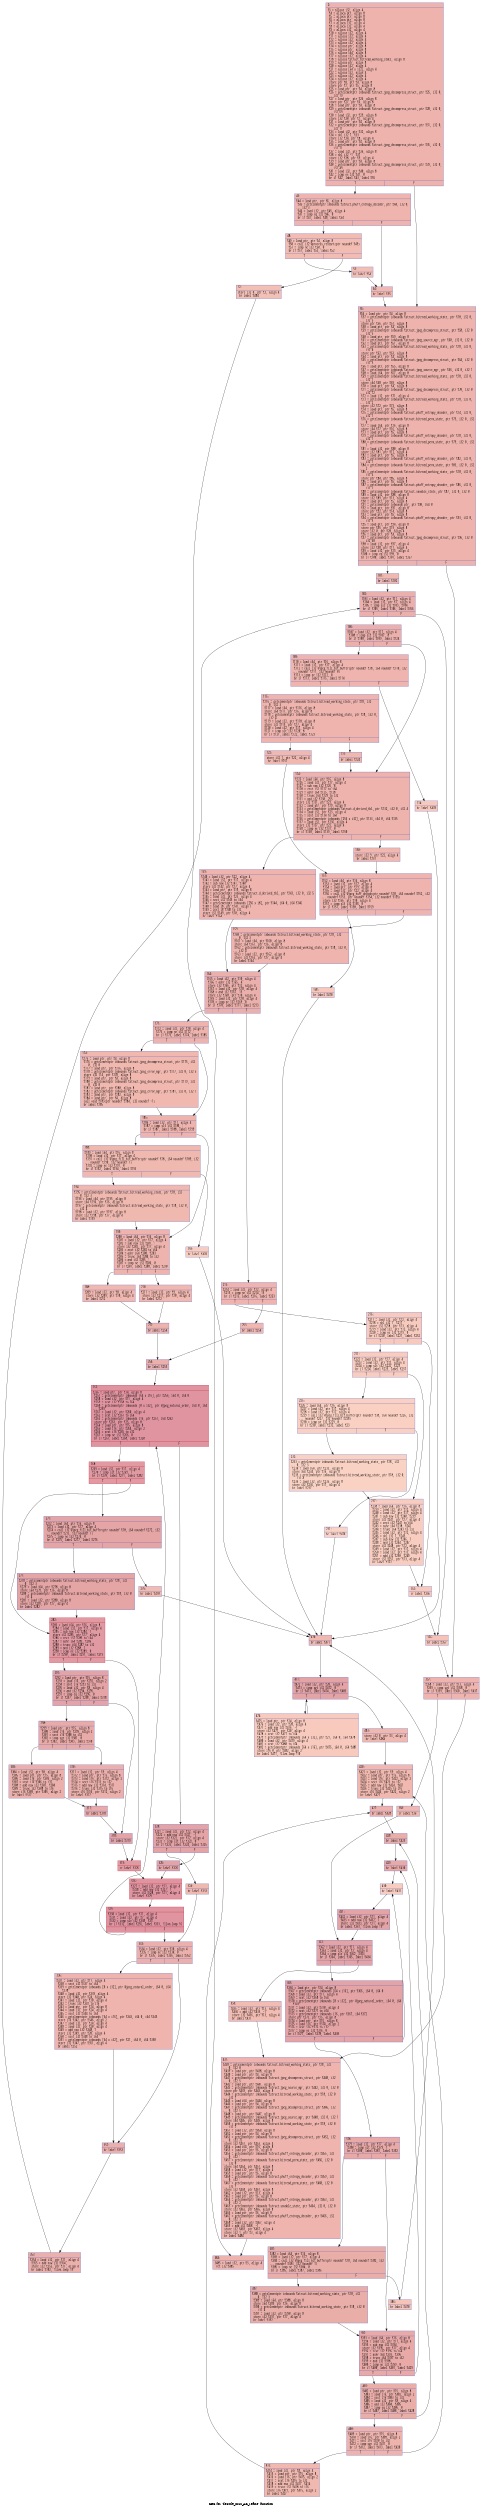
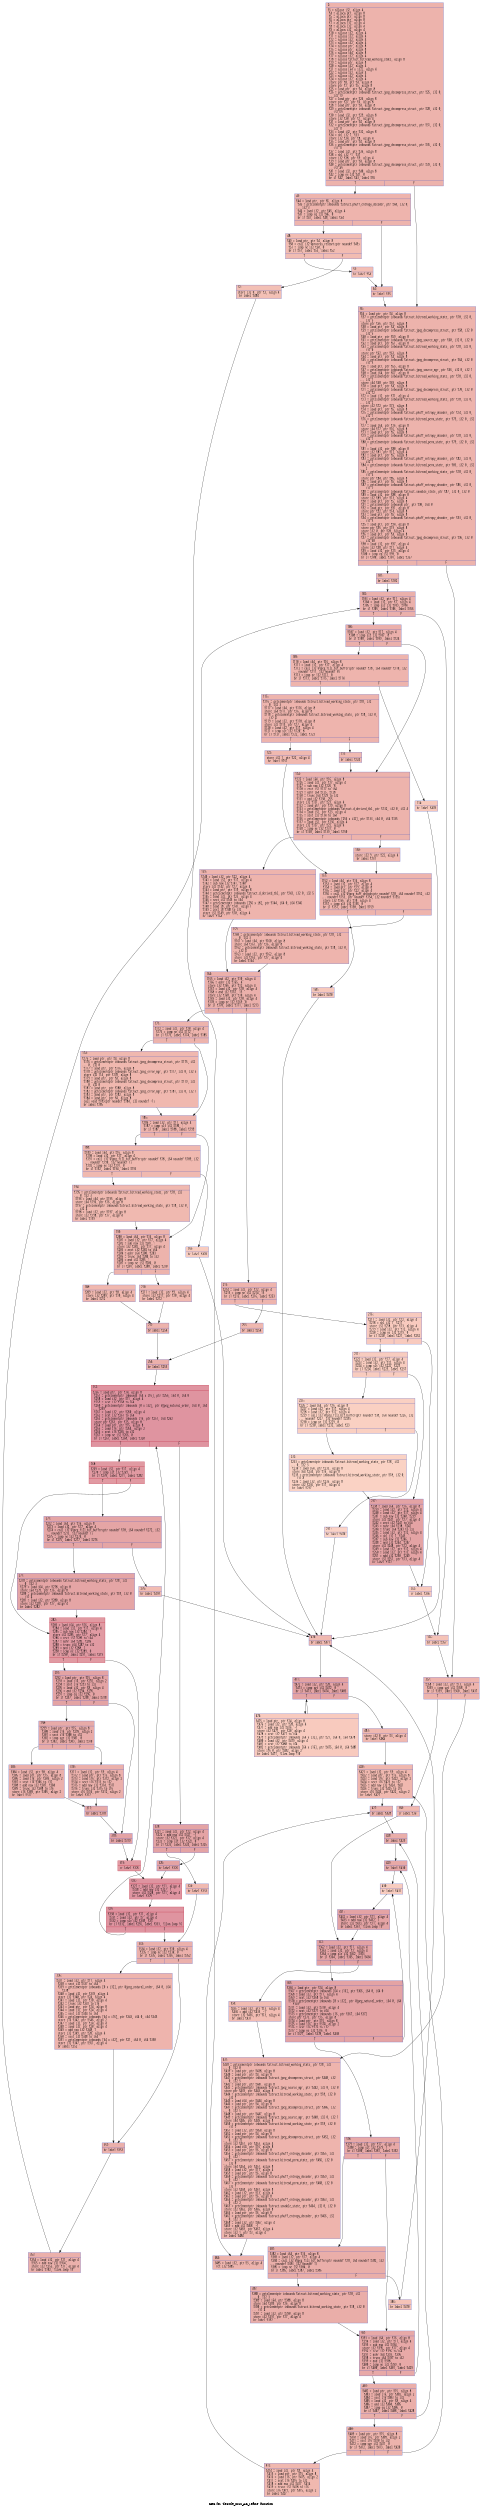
node "237:": fillcolor #f08b6e70 -> #c32e3170
